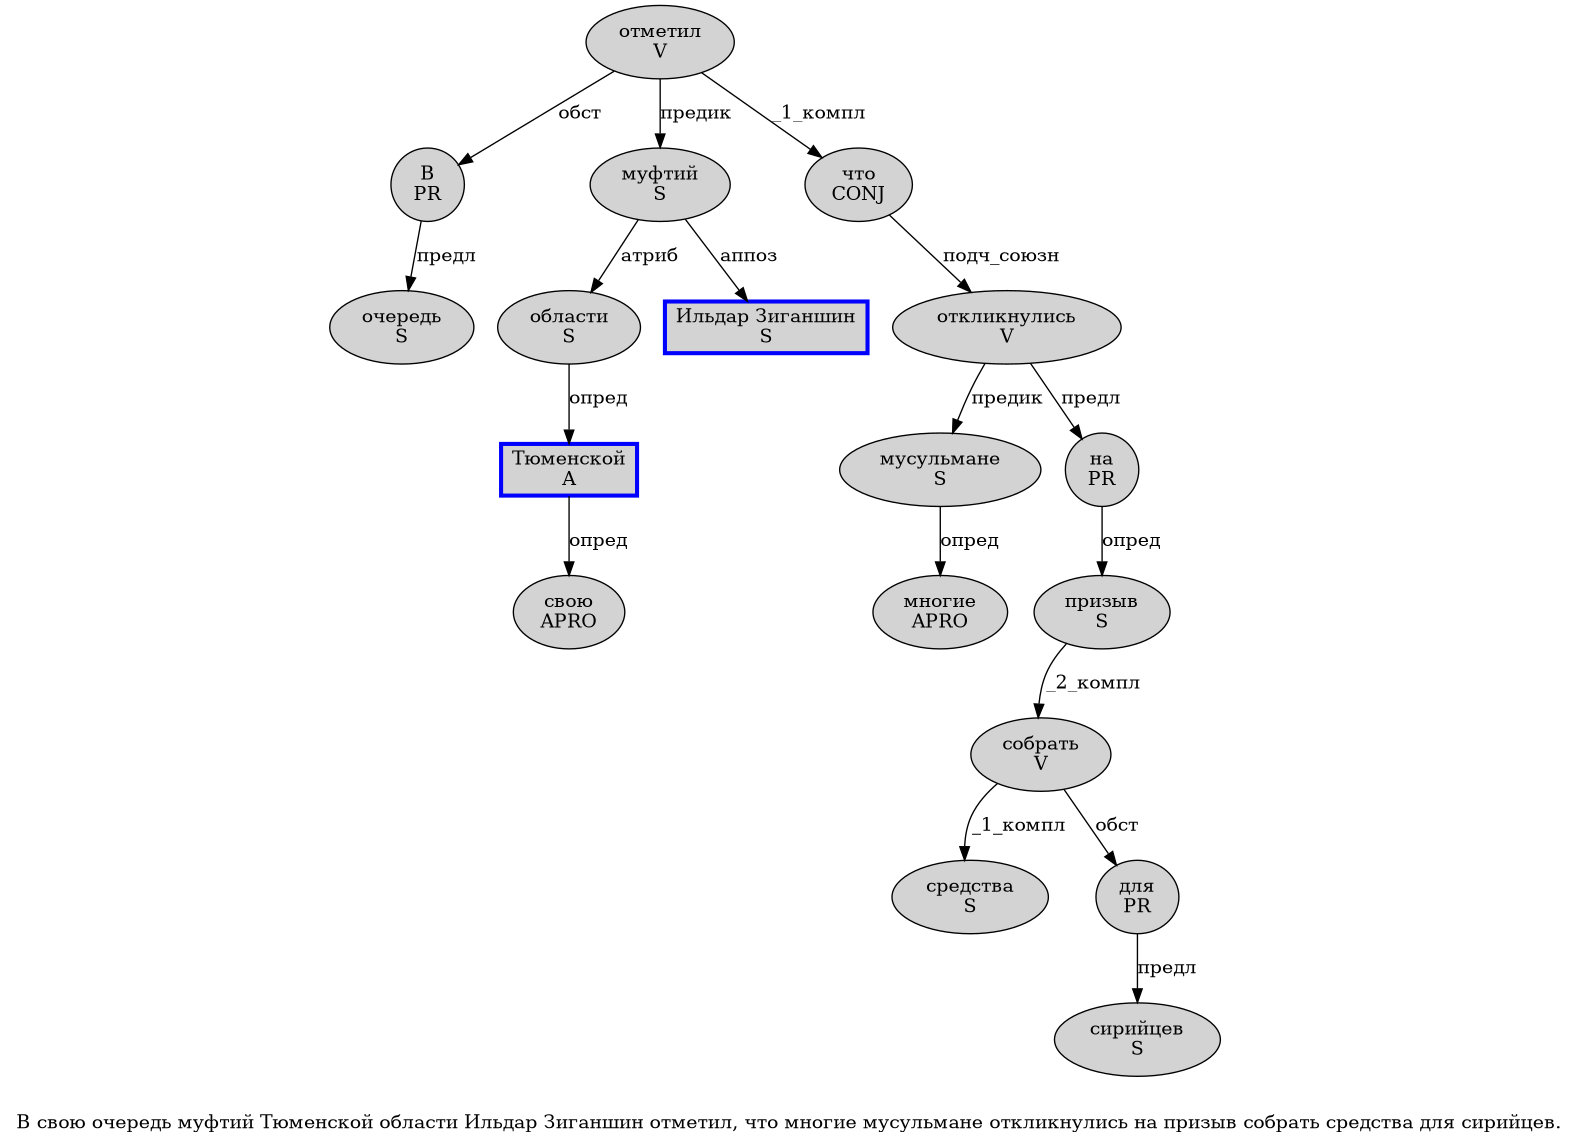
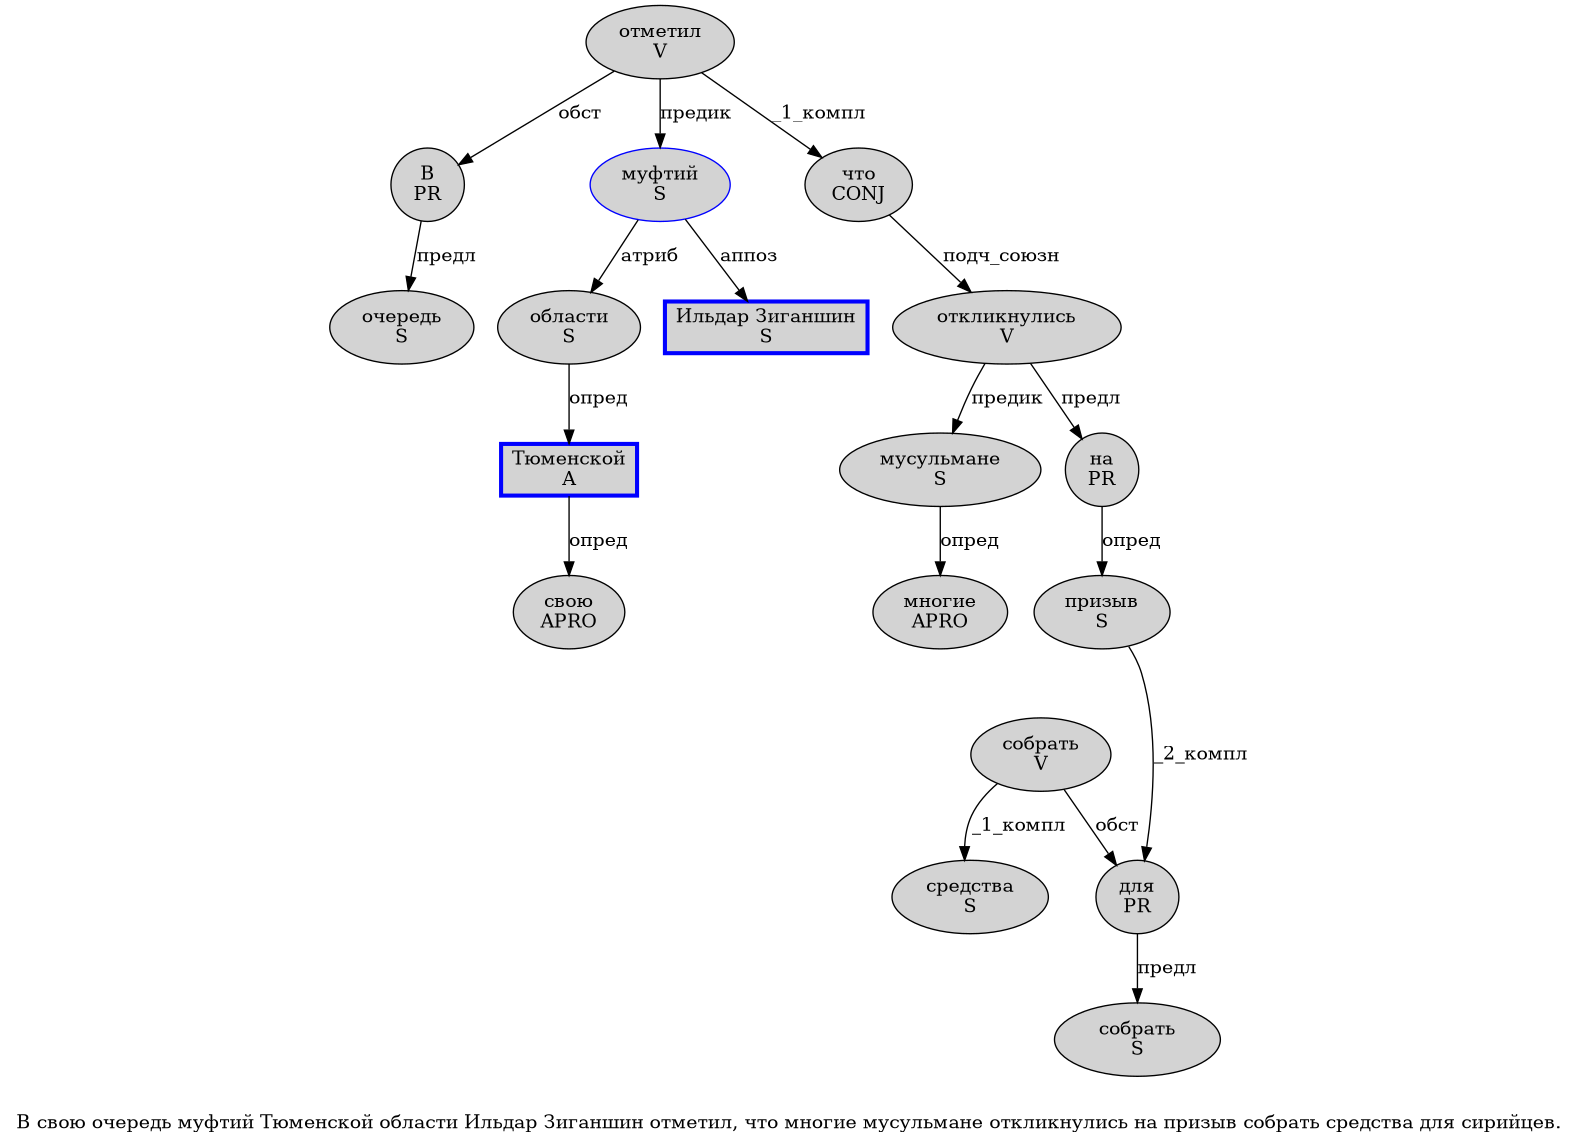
node "муфтий S": color black -> blue
edge "призыв S" -> "собрать V": now "призыв S" -> "для PR"
node "сирийцев S": label "сирийцев S" -> "собрать S"
